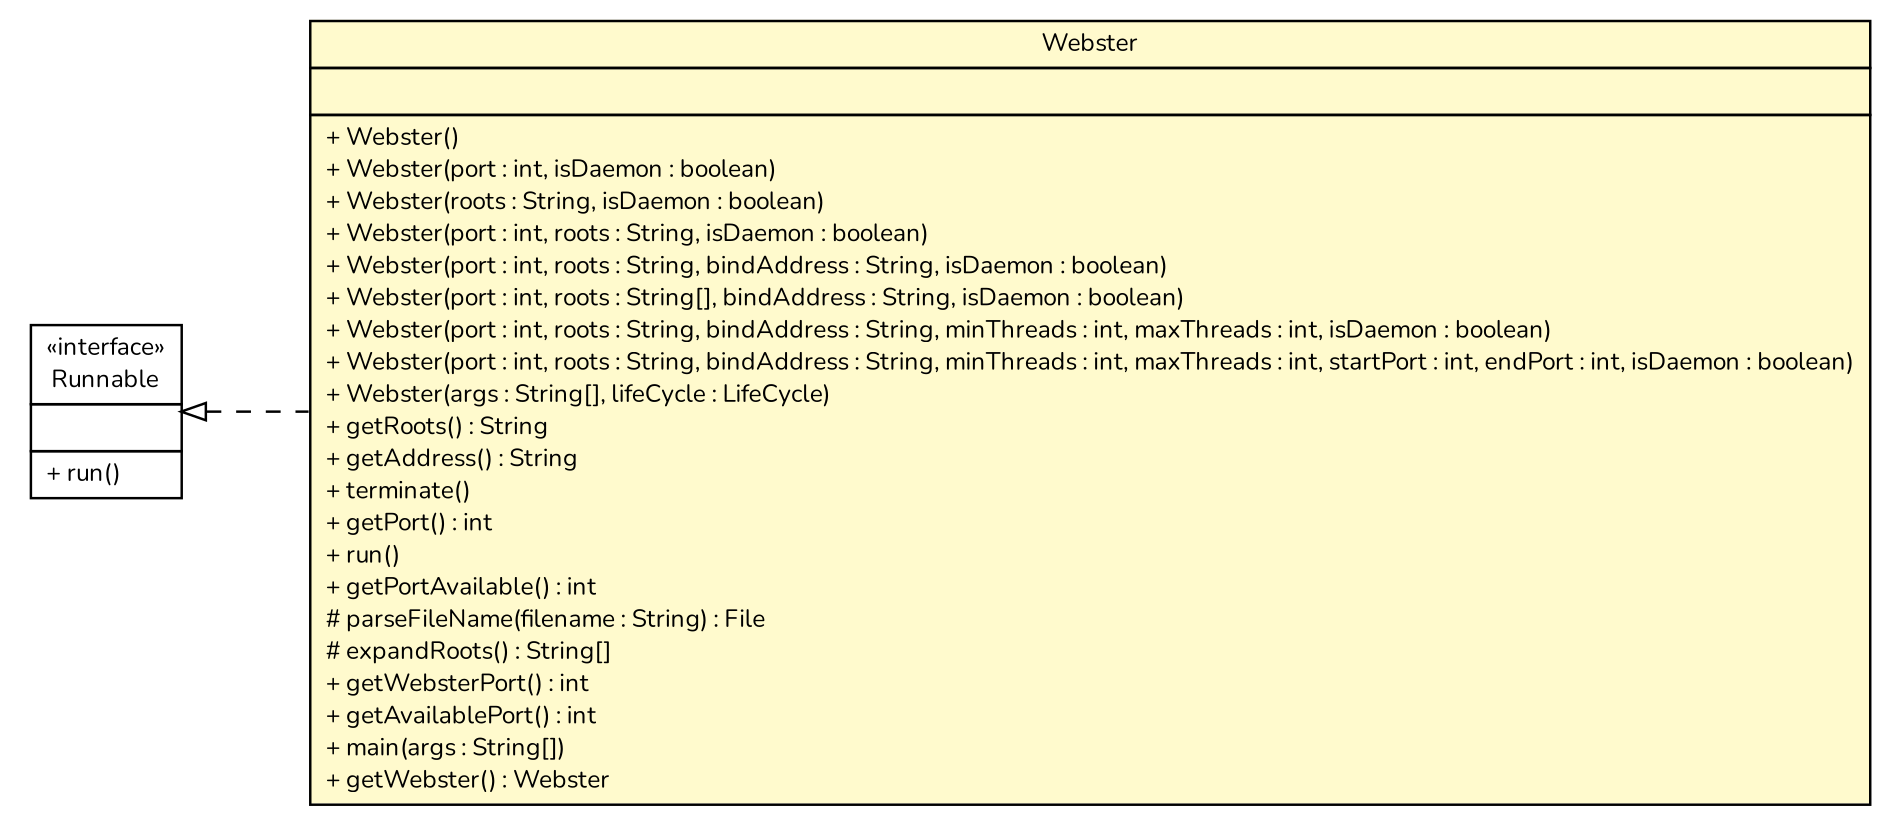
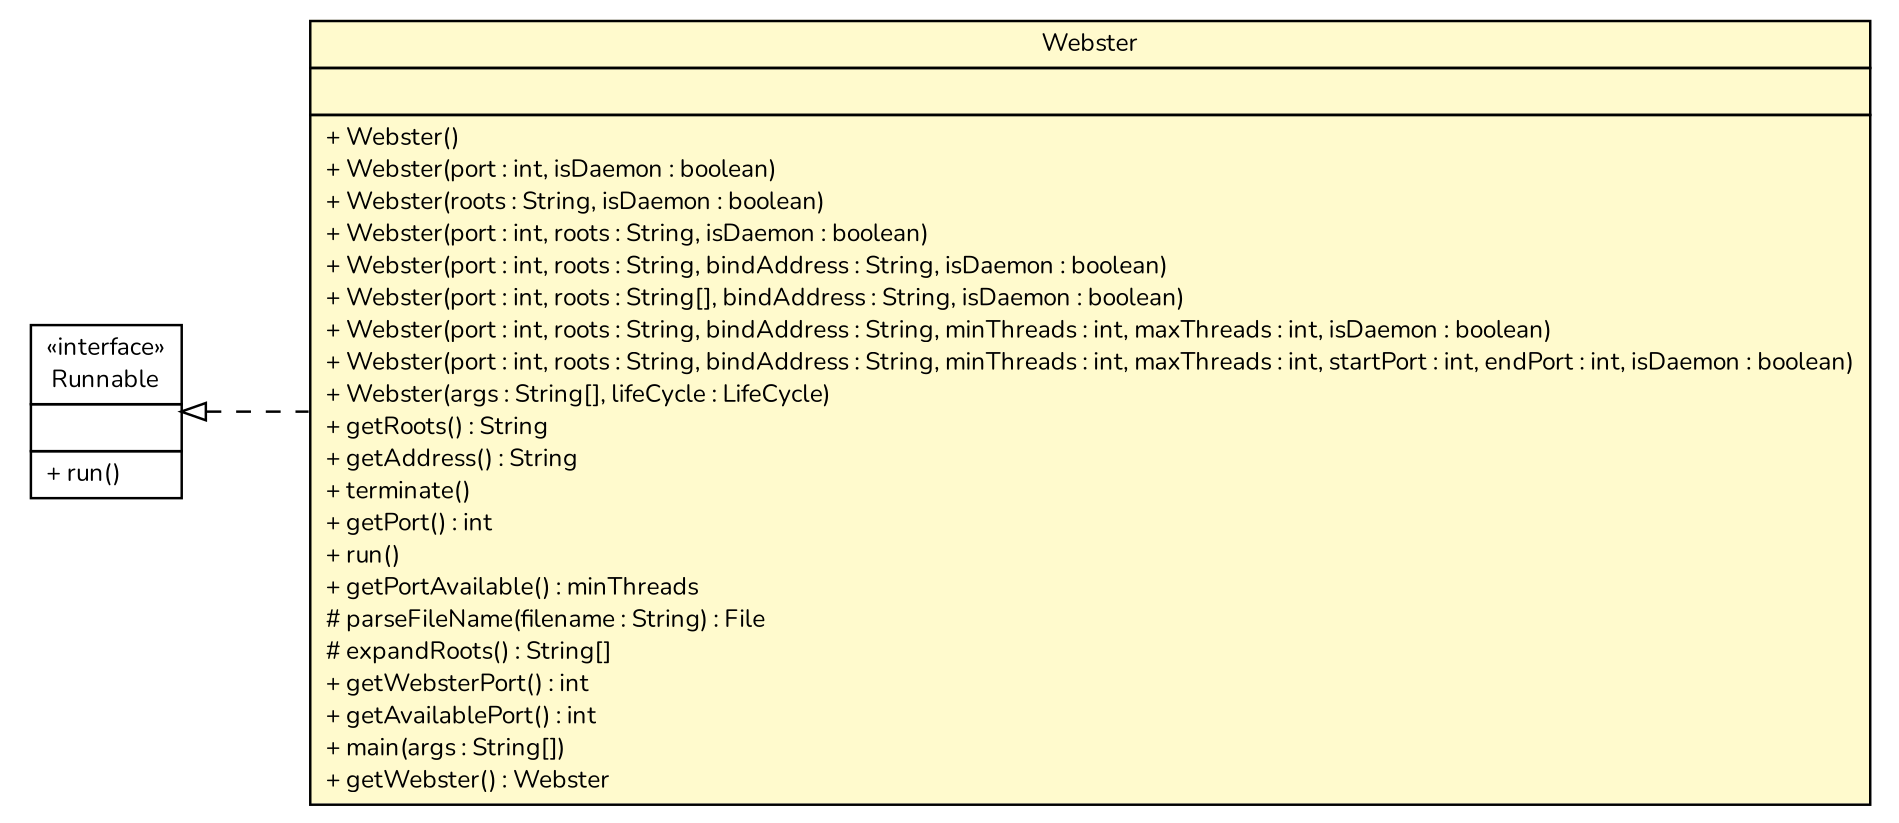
node "Webster": text "+ getPortAvailable() : int" -> "+ getPortAvailable() : minThreads"
